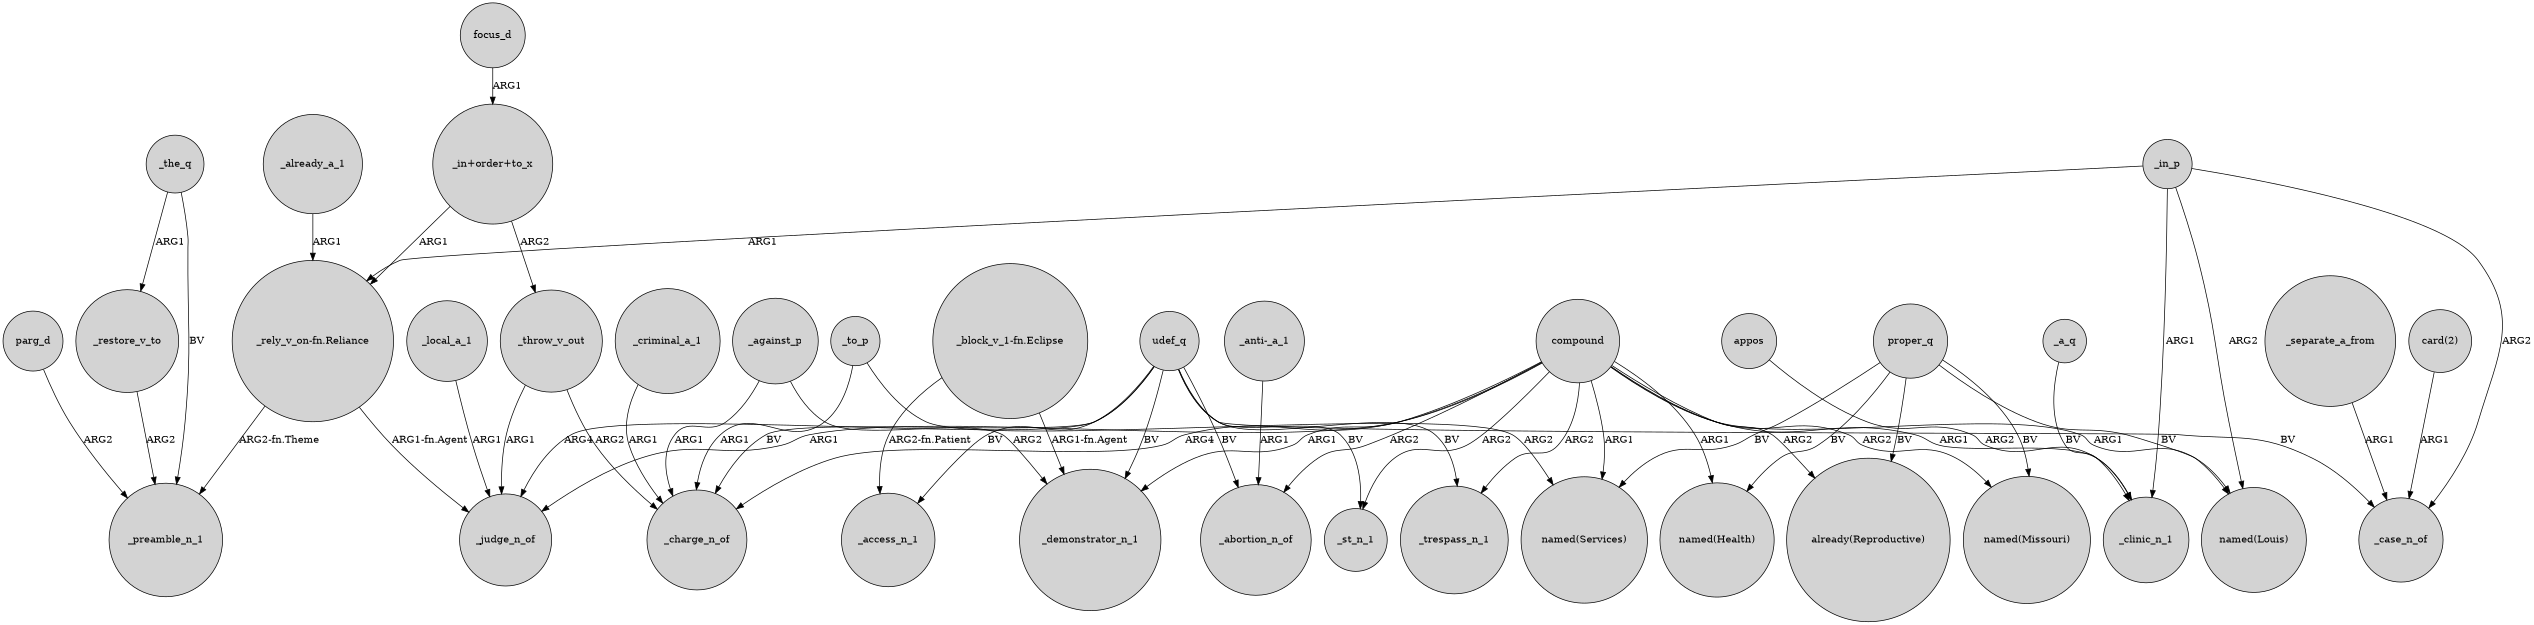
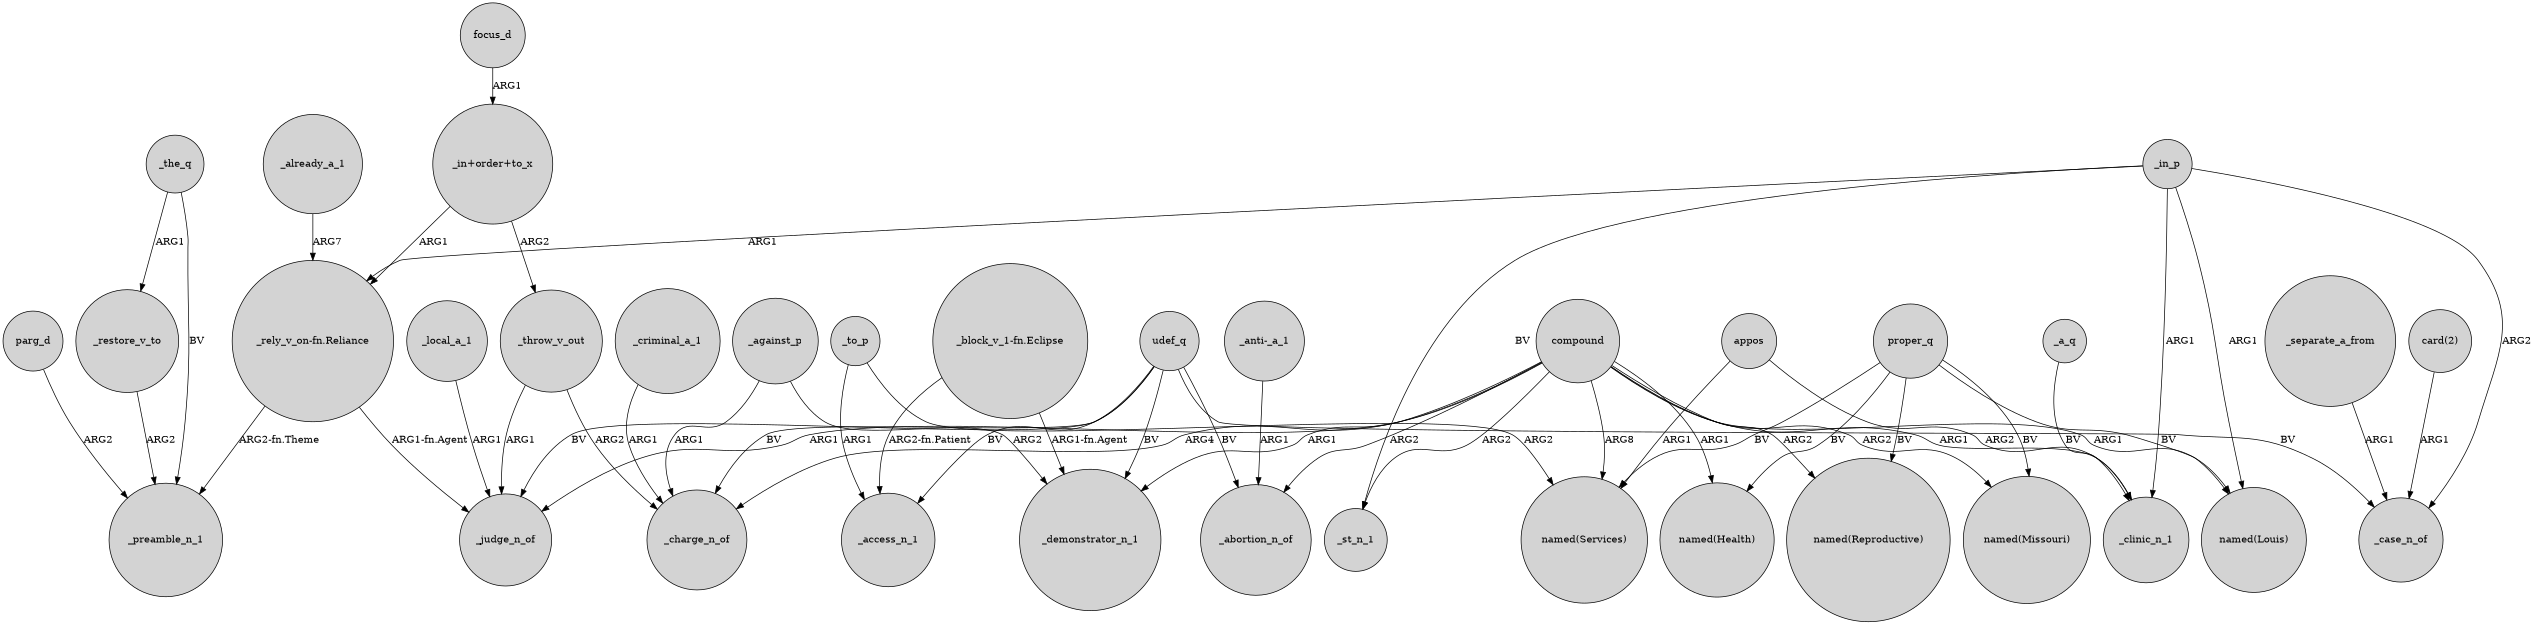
edge "_already_a_1" -> "_rely_v_on-fn.Reliance": label "ARG1" -> "ARG7"
edge "_in_p" -> "named(Louis)": label "ARG2" -> "ARG1"
edge "appos" -> "named(Services)": added, label "ARG1"
edge "_to_p" -> "_charge_n_of": now "_to_p" -> "_access_n_1"
edge "udef_q" -> "_st_n_1": now "_in_p" -> "_st_n_1"
edge "udef_q" -> "_judge_n_of": label "ARG4" -> "BV"
edge "compound" -> "named(Services)": label "ARG1" -> "ARG8"
node "_trespass_n_1": removed
node "already(Reproductive)": label "already(Reproductive)" -> "named(Reproductive)"
